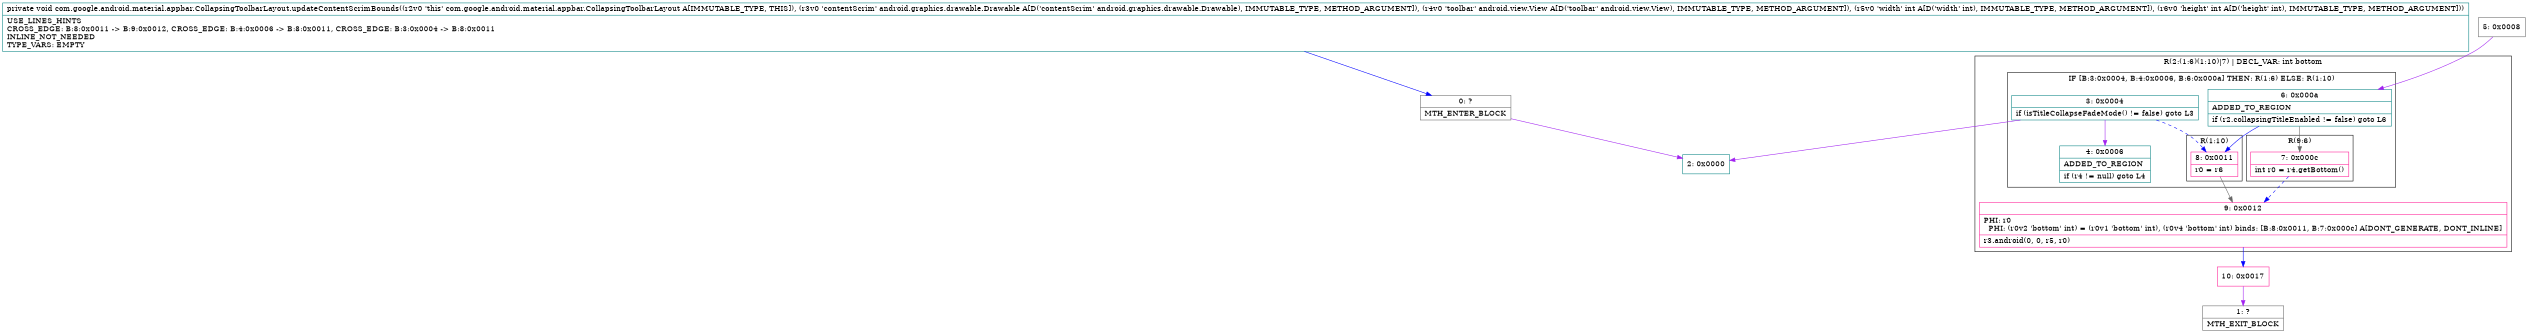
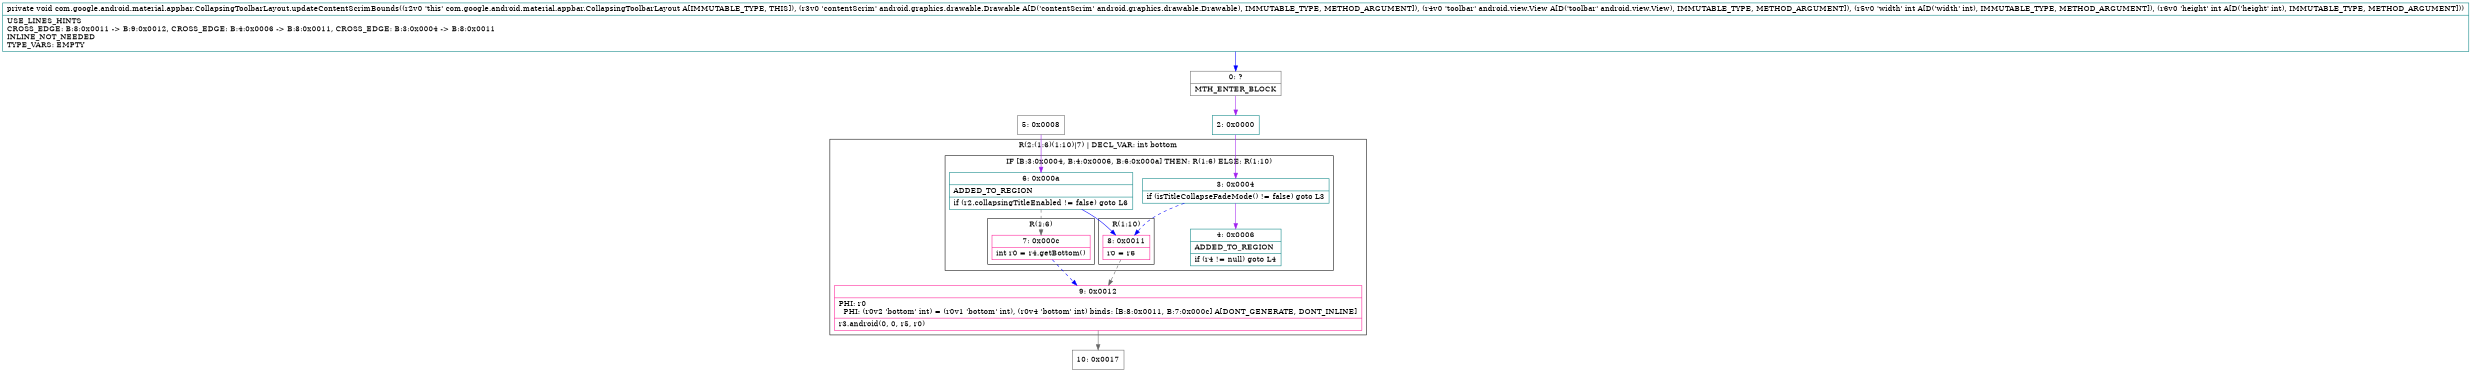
edge "6: 0x000a" -> "7: 0x000c": style solid -> dashed
edge "3: 0x0004" -> "2: 0x0000": reversed
cluster "R(9:6)": label "R(9:6)" -> "R(1:6)"
edge "8: 0x0011" -> "9: 0x0012": style solid -> dashed
edge "9: 0x0012" -> "10: 0x0017": color blue -> gray40
node "10: 0x0017": color deeppink -> gray40
node "1: ?": removed
